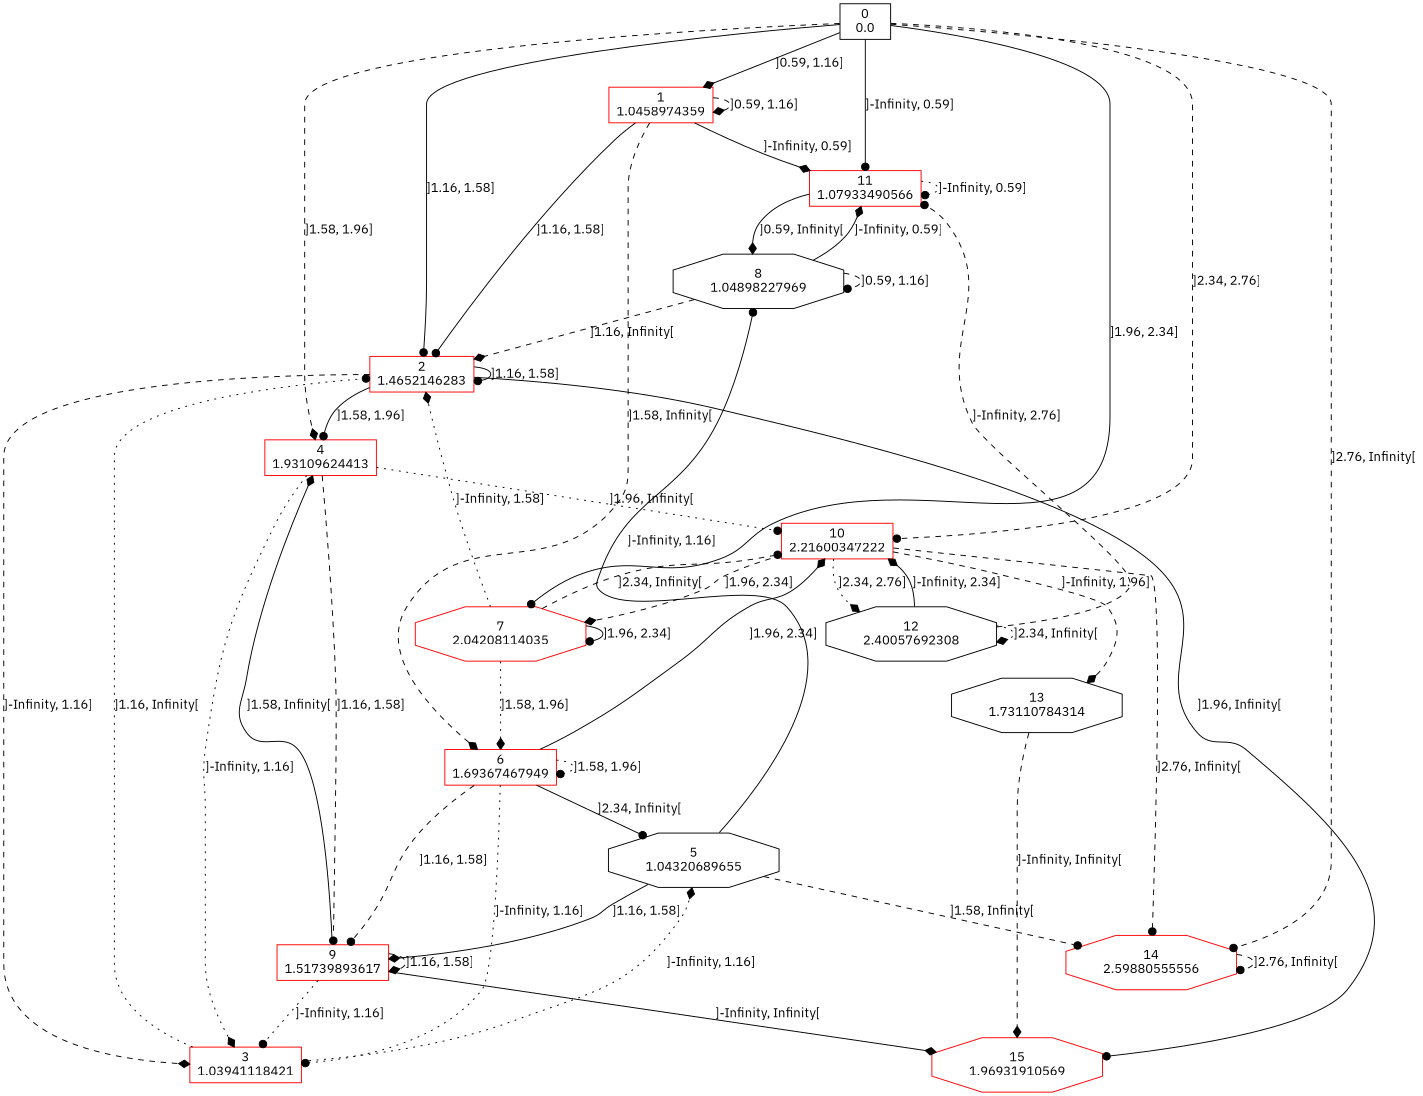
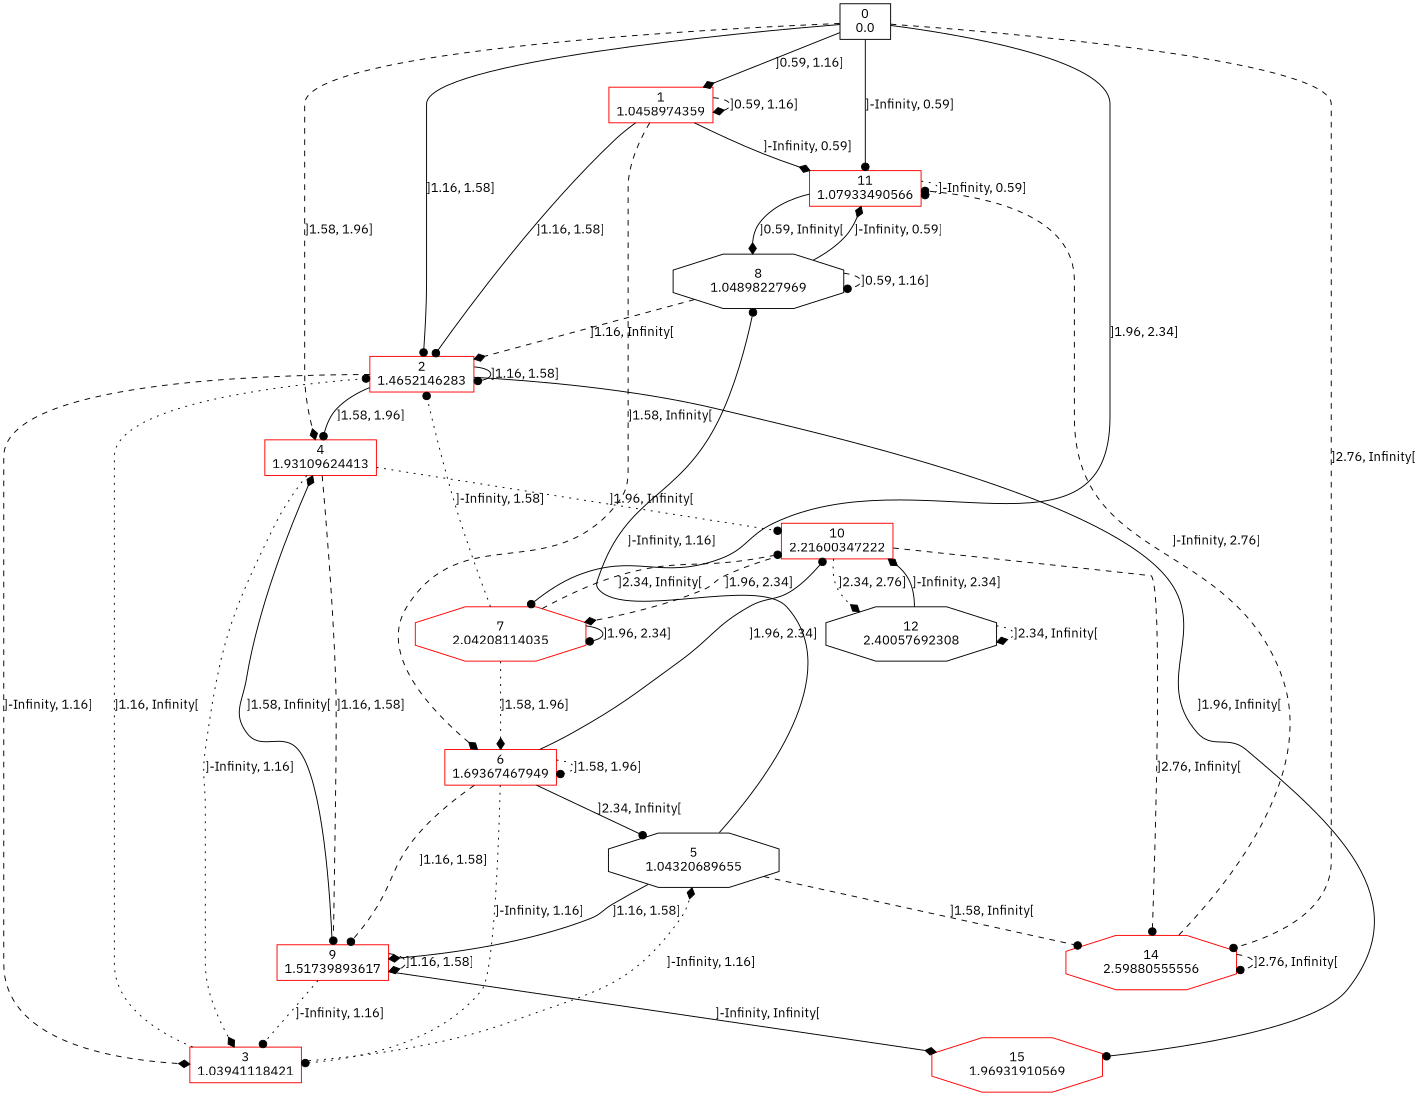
edge "0 0.0" -> "10 2.21600347222": removed, label "]2.34, 2.76]"
edge "12 2.40057692308" -> "11 1.07933490566": now "14 2.59880555556" -> "11 1.07933490566"
edge "7 2.04208114035" -> "2 1.4652146283": arrowhead diamond -> dot
edge "6 1.69367467949" -> "10 2.21600347222": arrowhead diamond -> dot
node "13 1.73110784314": removed
